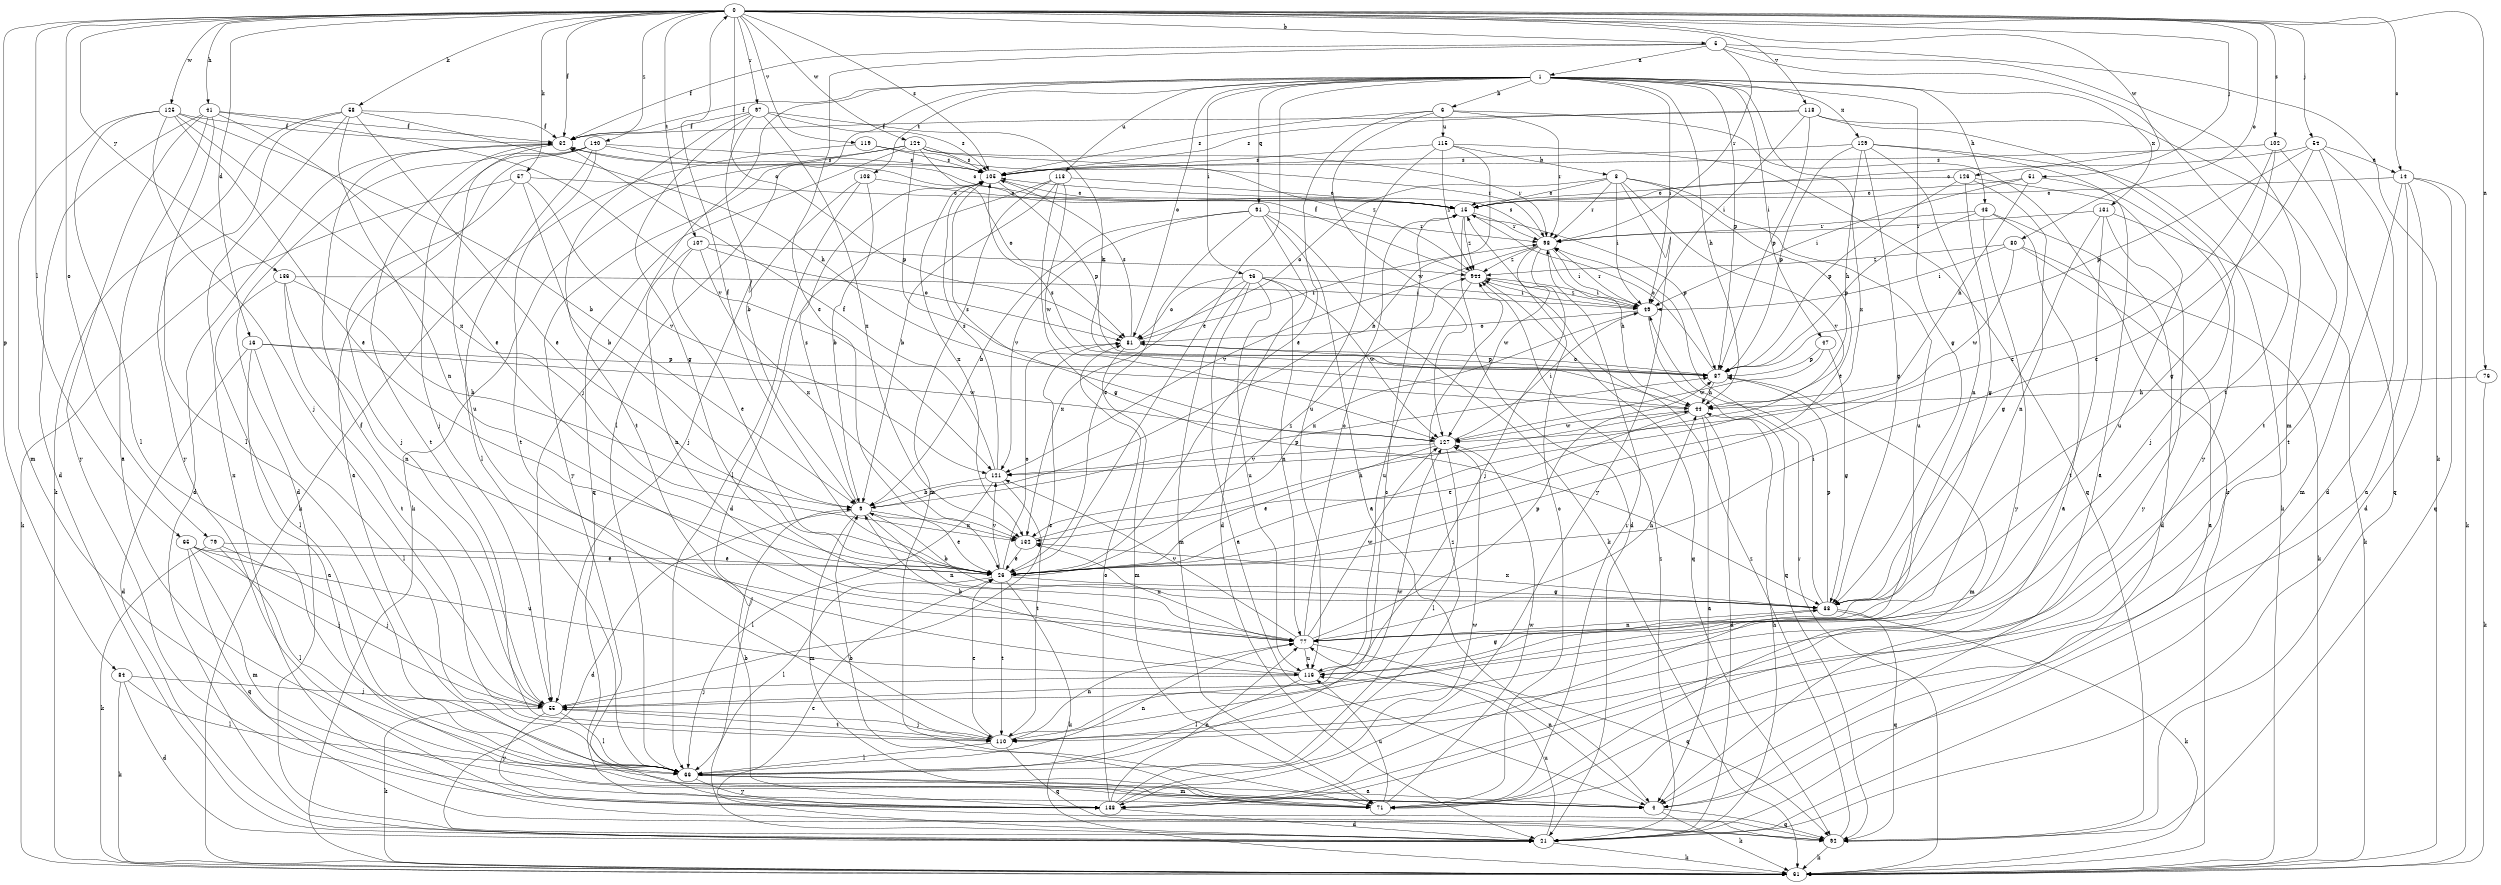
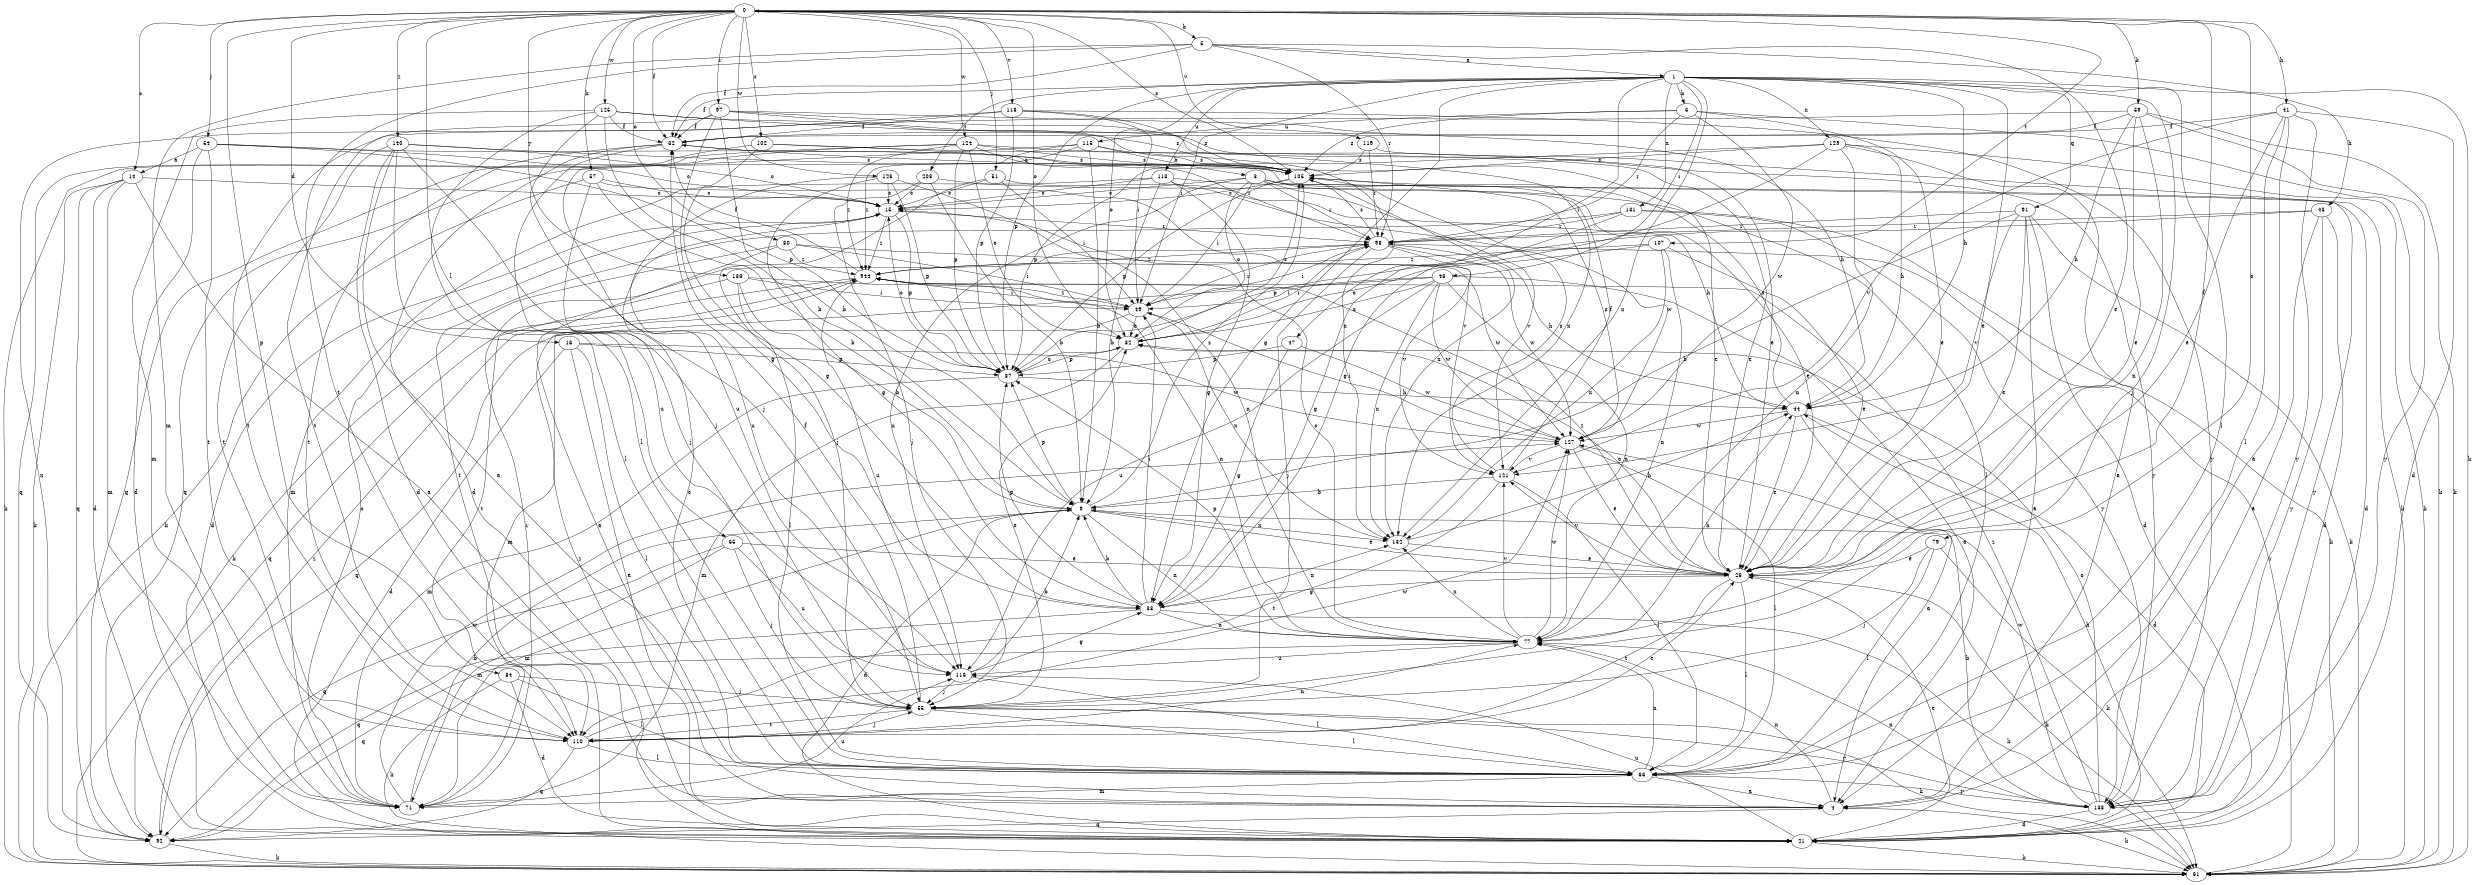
node "58": label "58" -> "59"
node "108": label "108" -> "208"
node "81": label "81" -> "82"
node "76": removed
